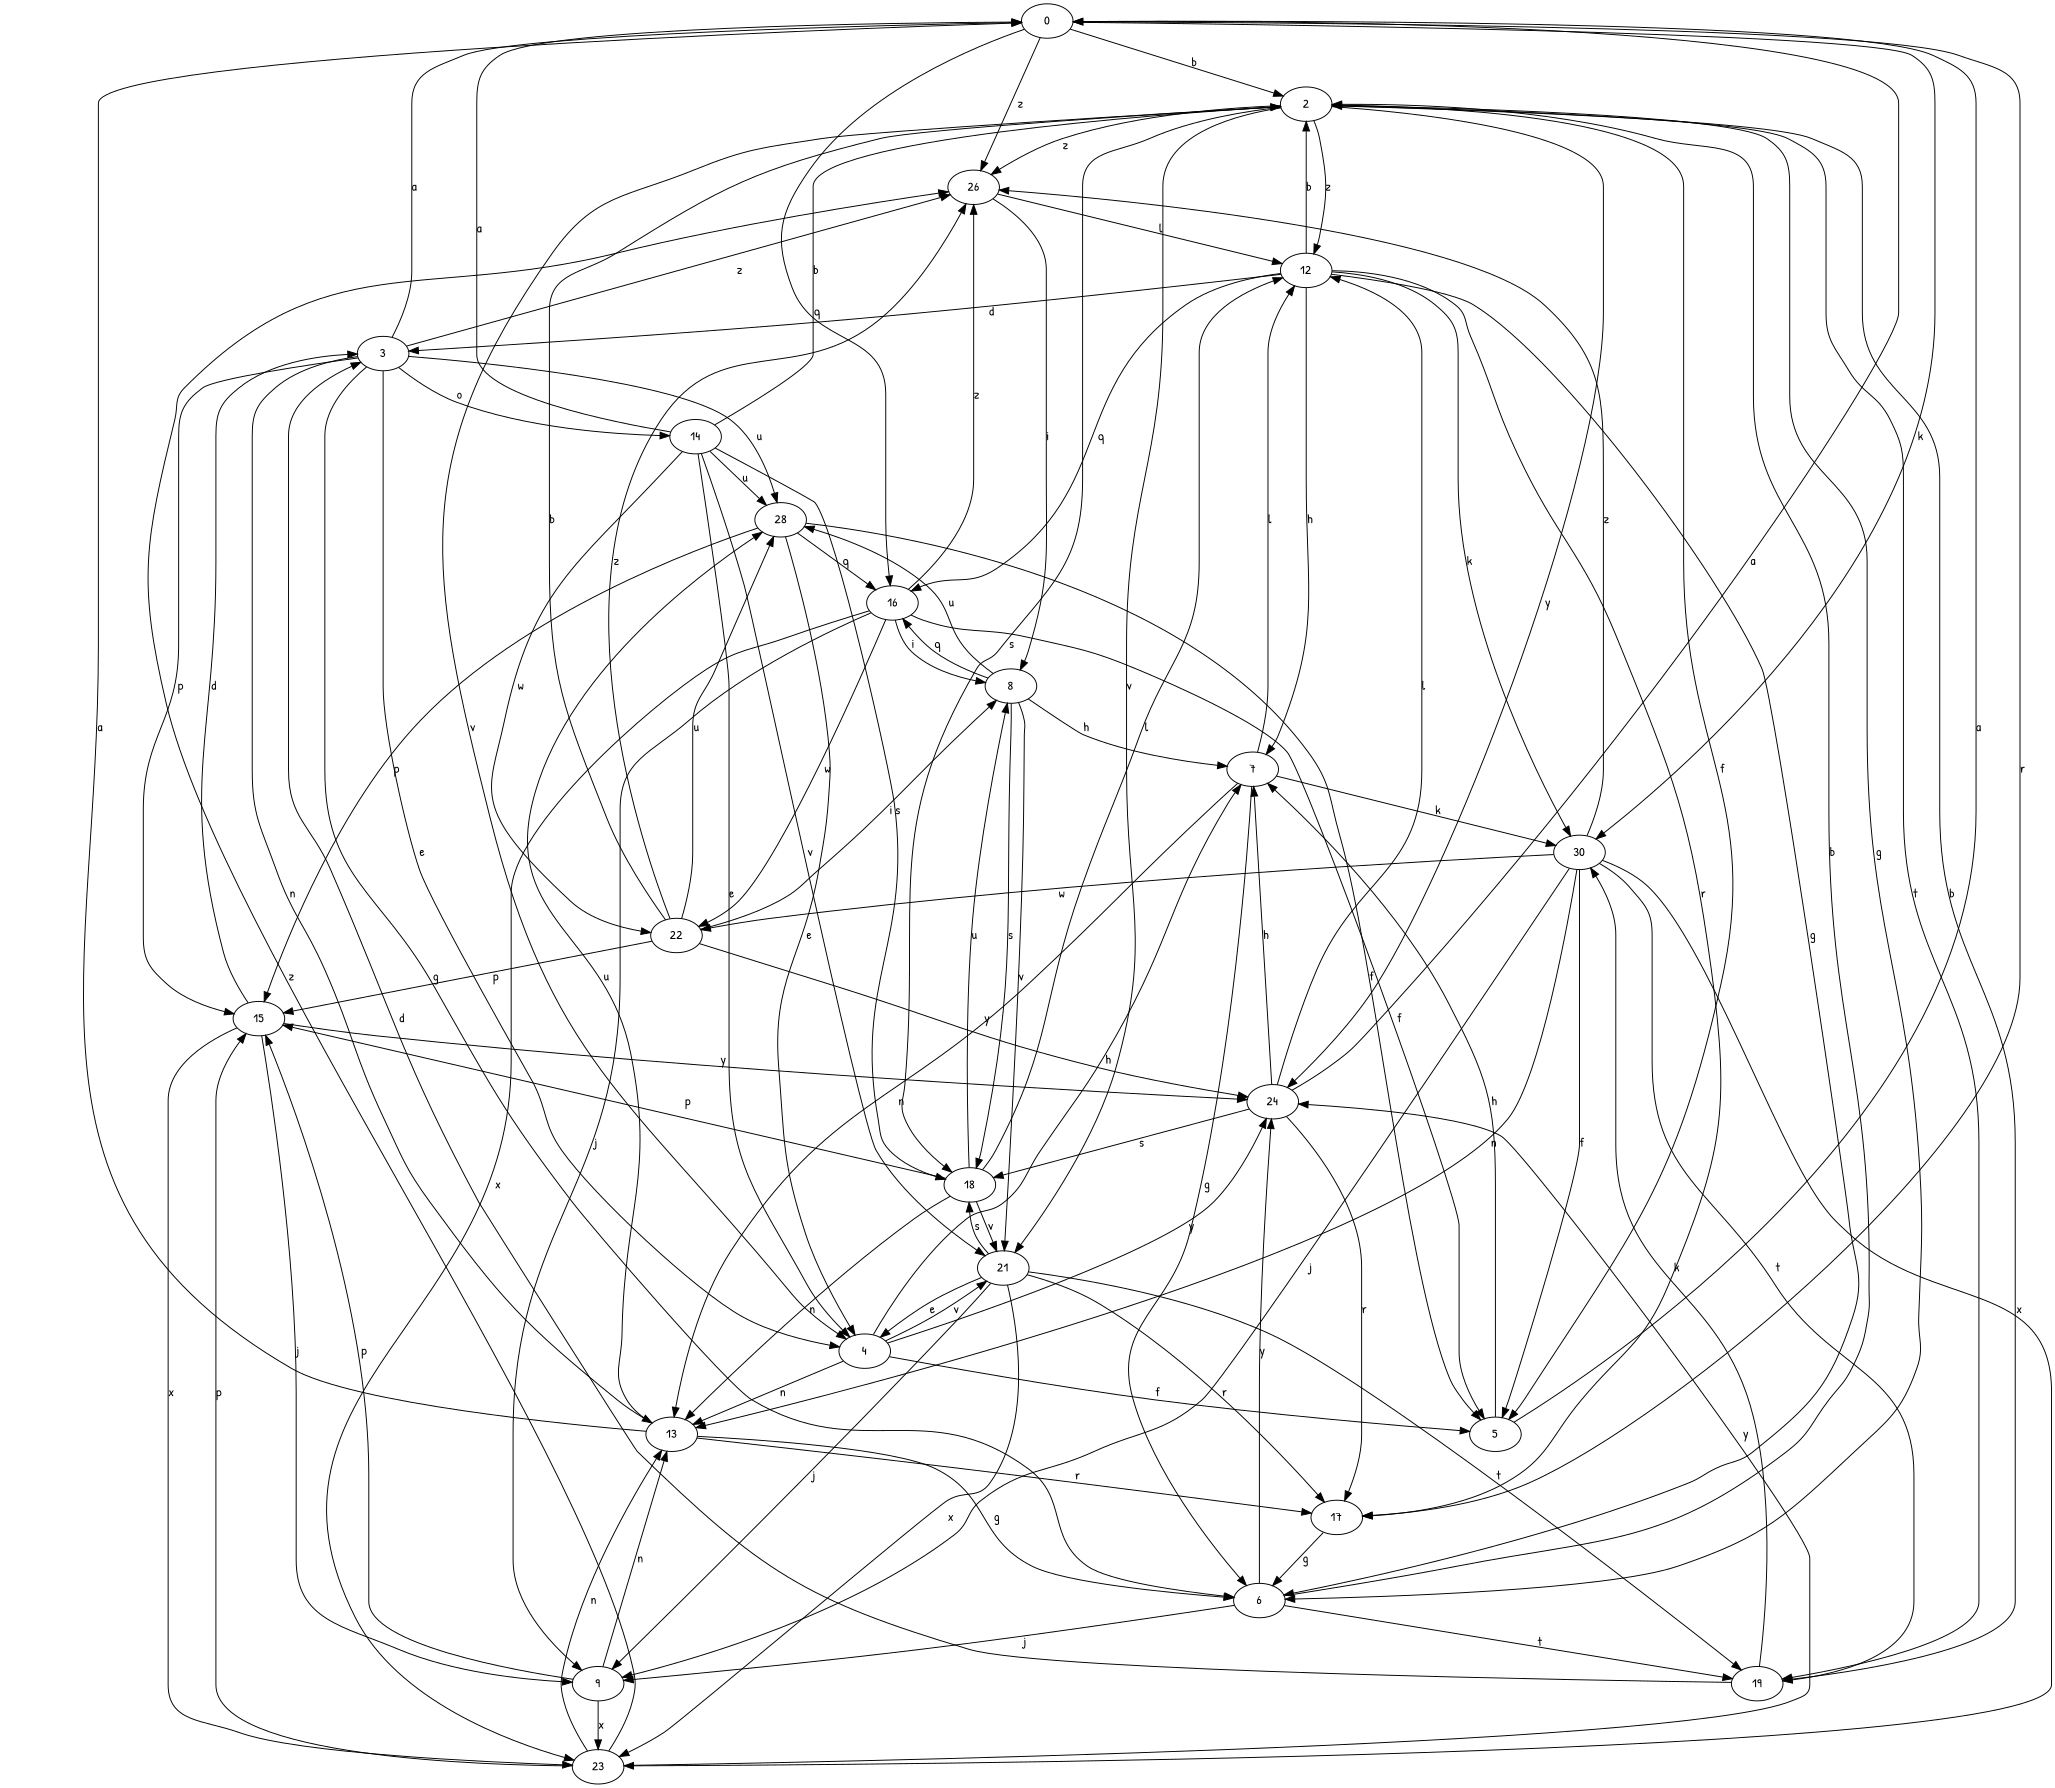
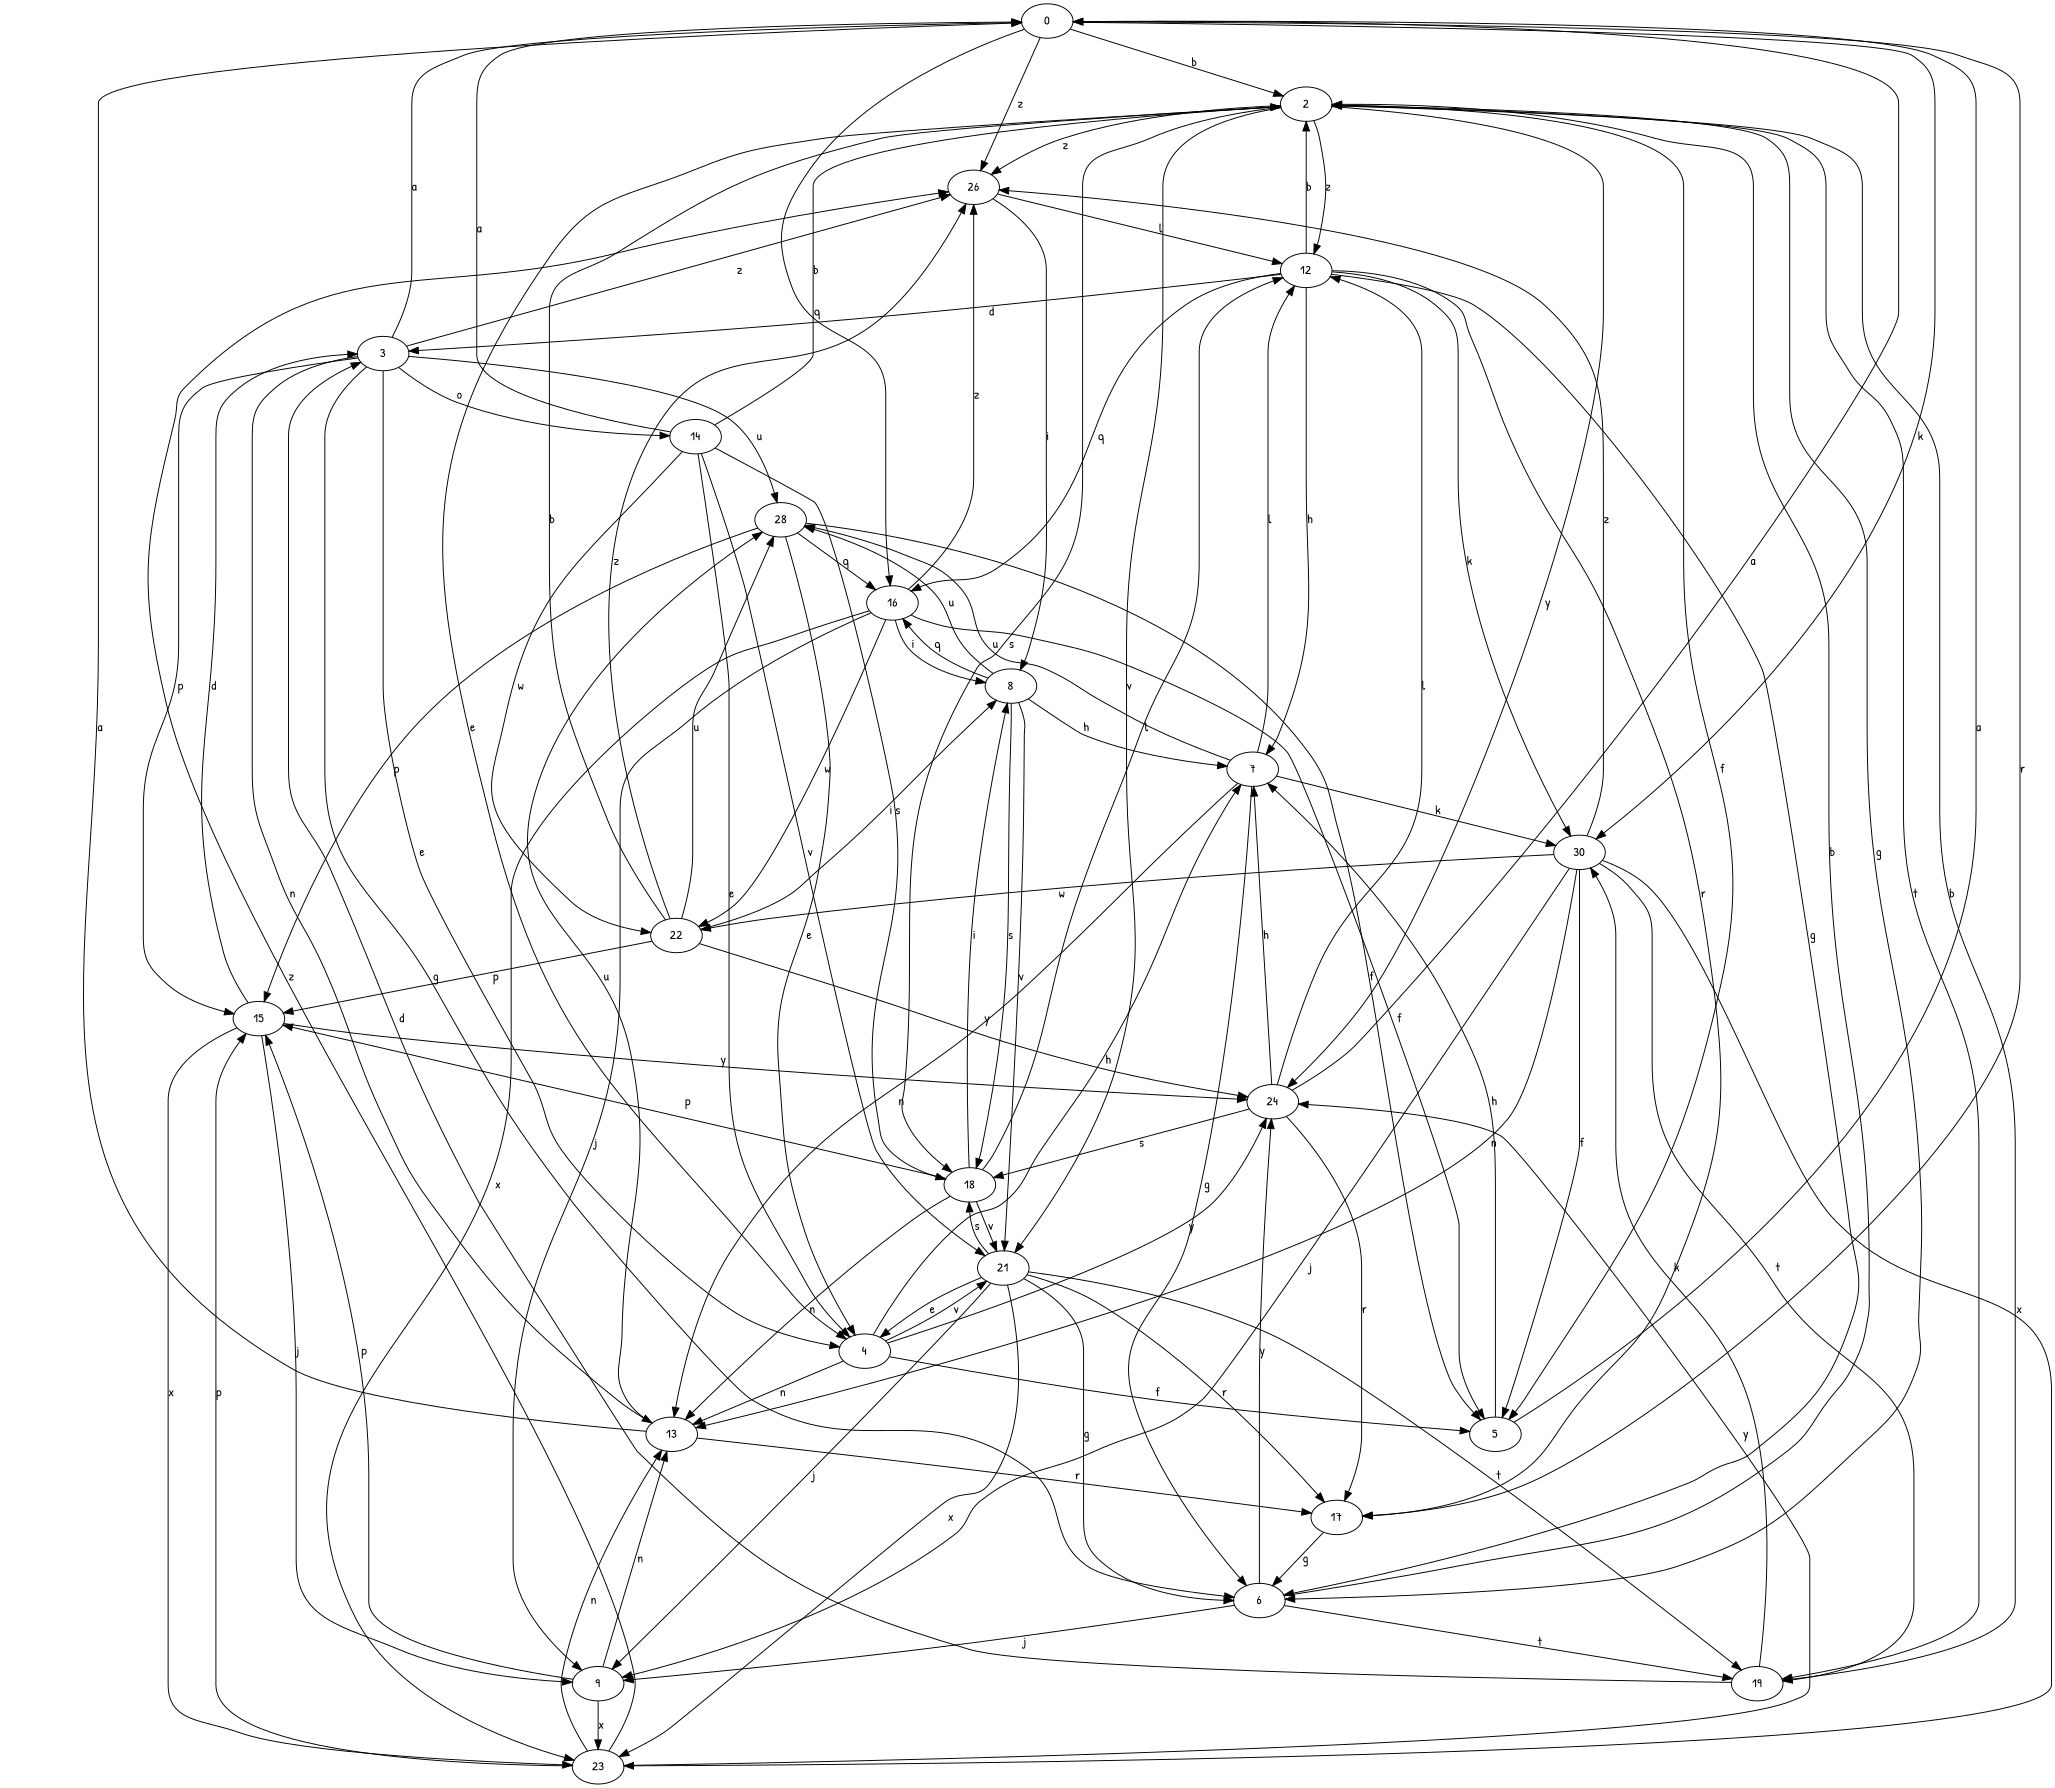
edge "14" -> "28": now "7" -> "28"
edge "2" -> "4": label "v" -> "e"
edge "18" -> "8": label "u" -> "i"
edge "13" -> "6": now "21" -> "6"
